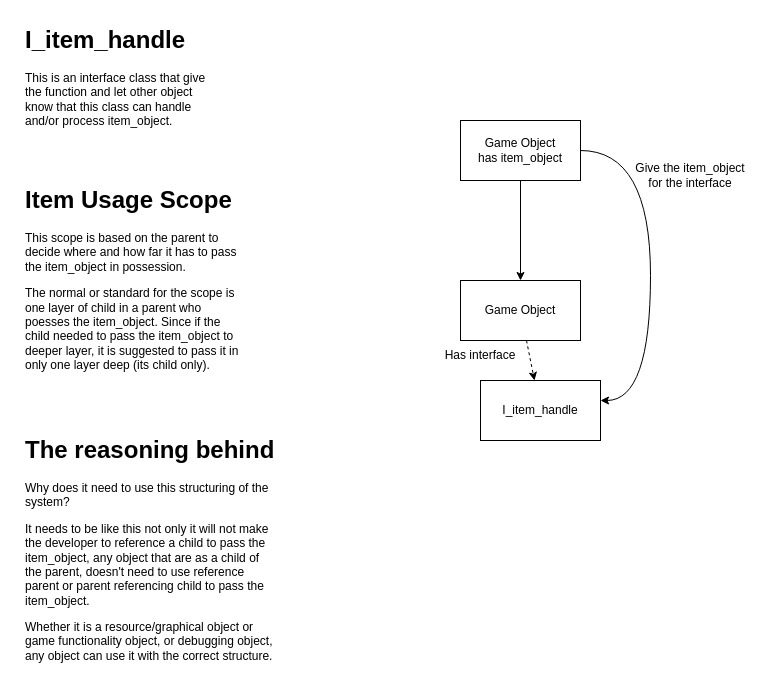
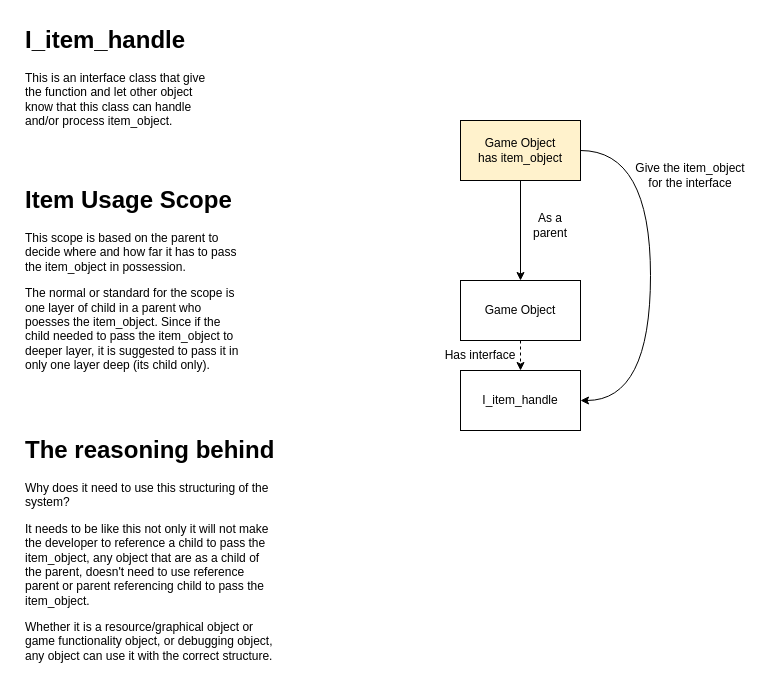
node "Game Object has item_object": fillcolor #ffffff -> #fff2cc
node "As a parent": added
node "I_item_handle": moved (541, 411) -> (521, 401)
